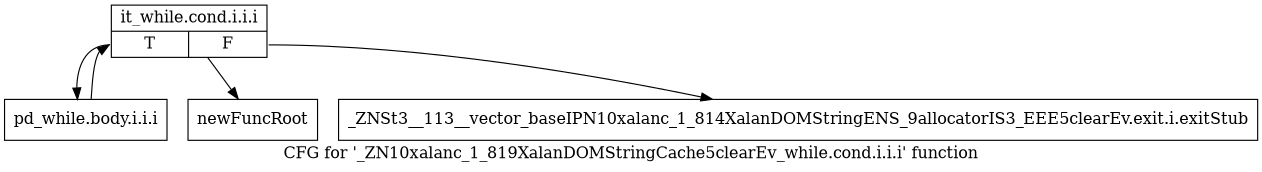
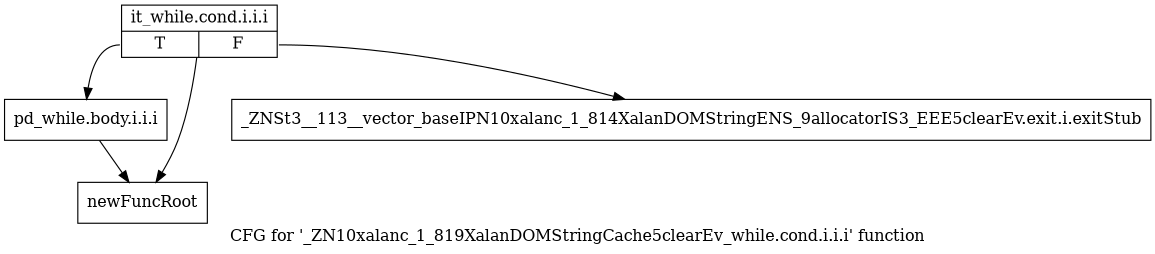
edge "pd_while.body.i.i.i" -> "it_while.cond.i.i.i": now "pd_while.body.i.i.i" -> "newFuncRoot"
